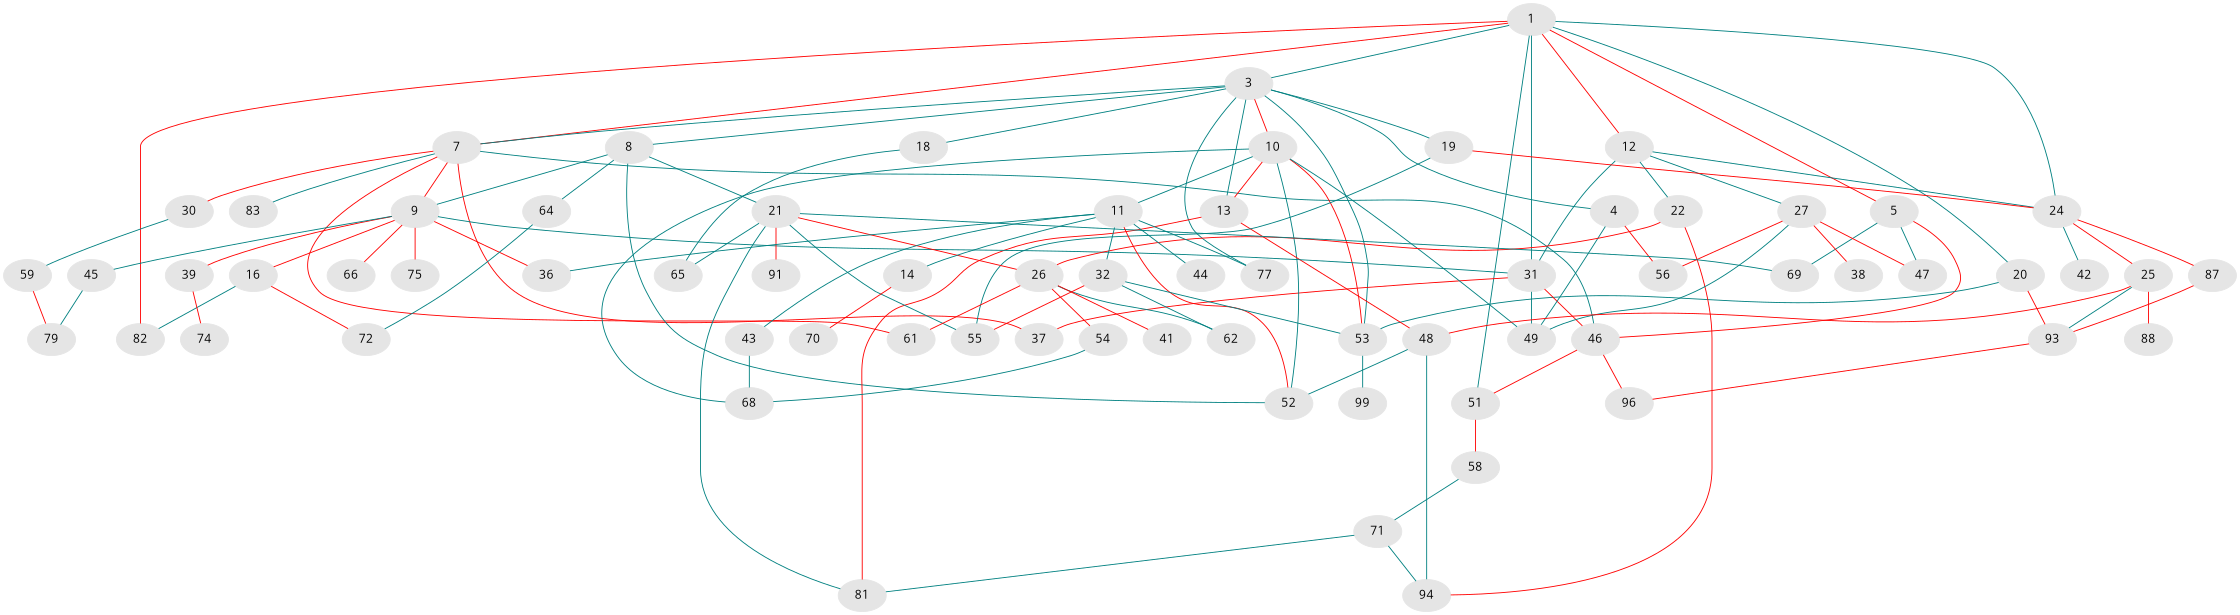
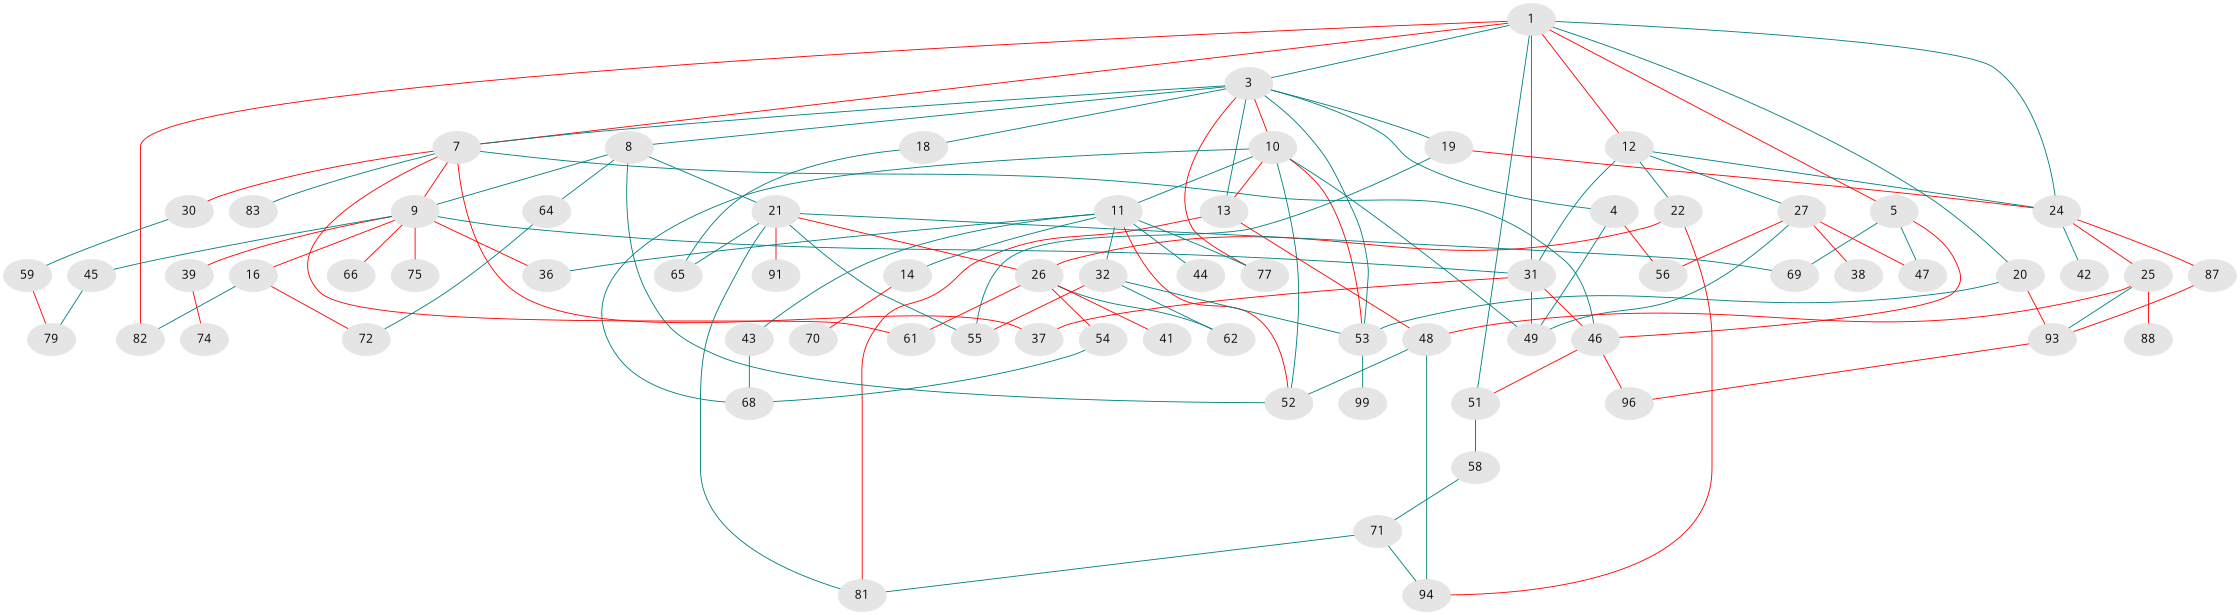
edge "3" -- "77": color teal -> red
